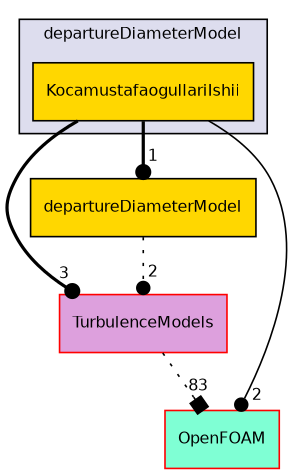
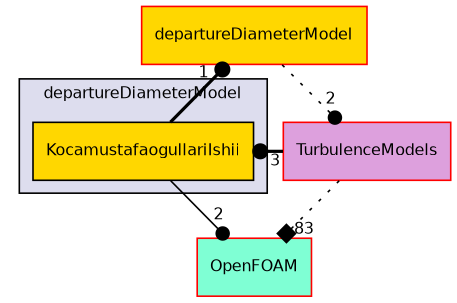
edge "KocamustafaogullariIshii" -> "TurbulenceModels": reversed
node "departureDiameterModel": color black -> red
